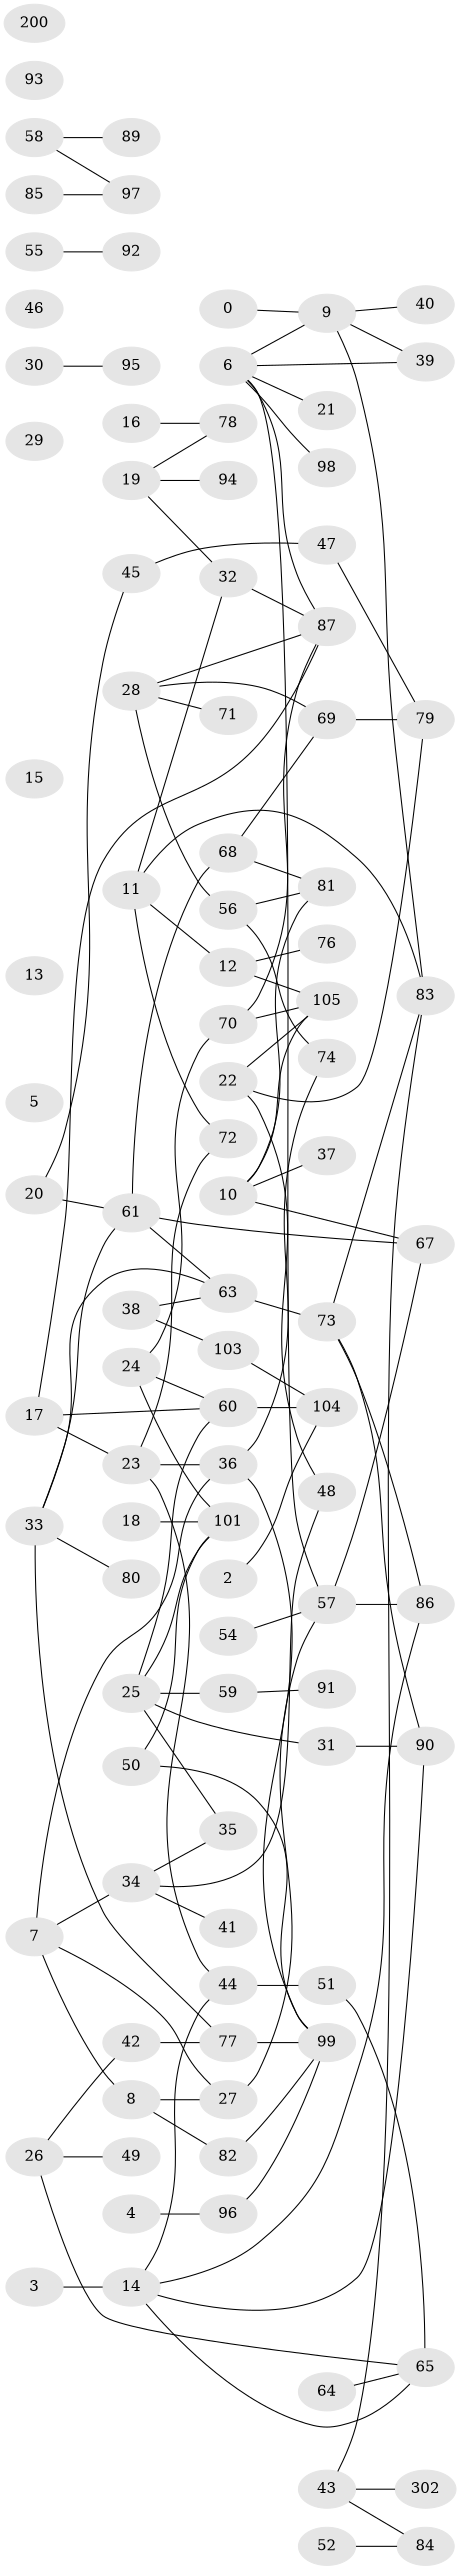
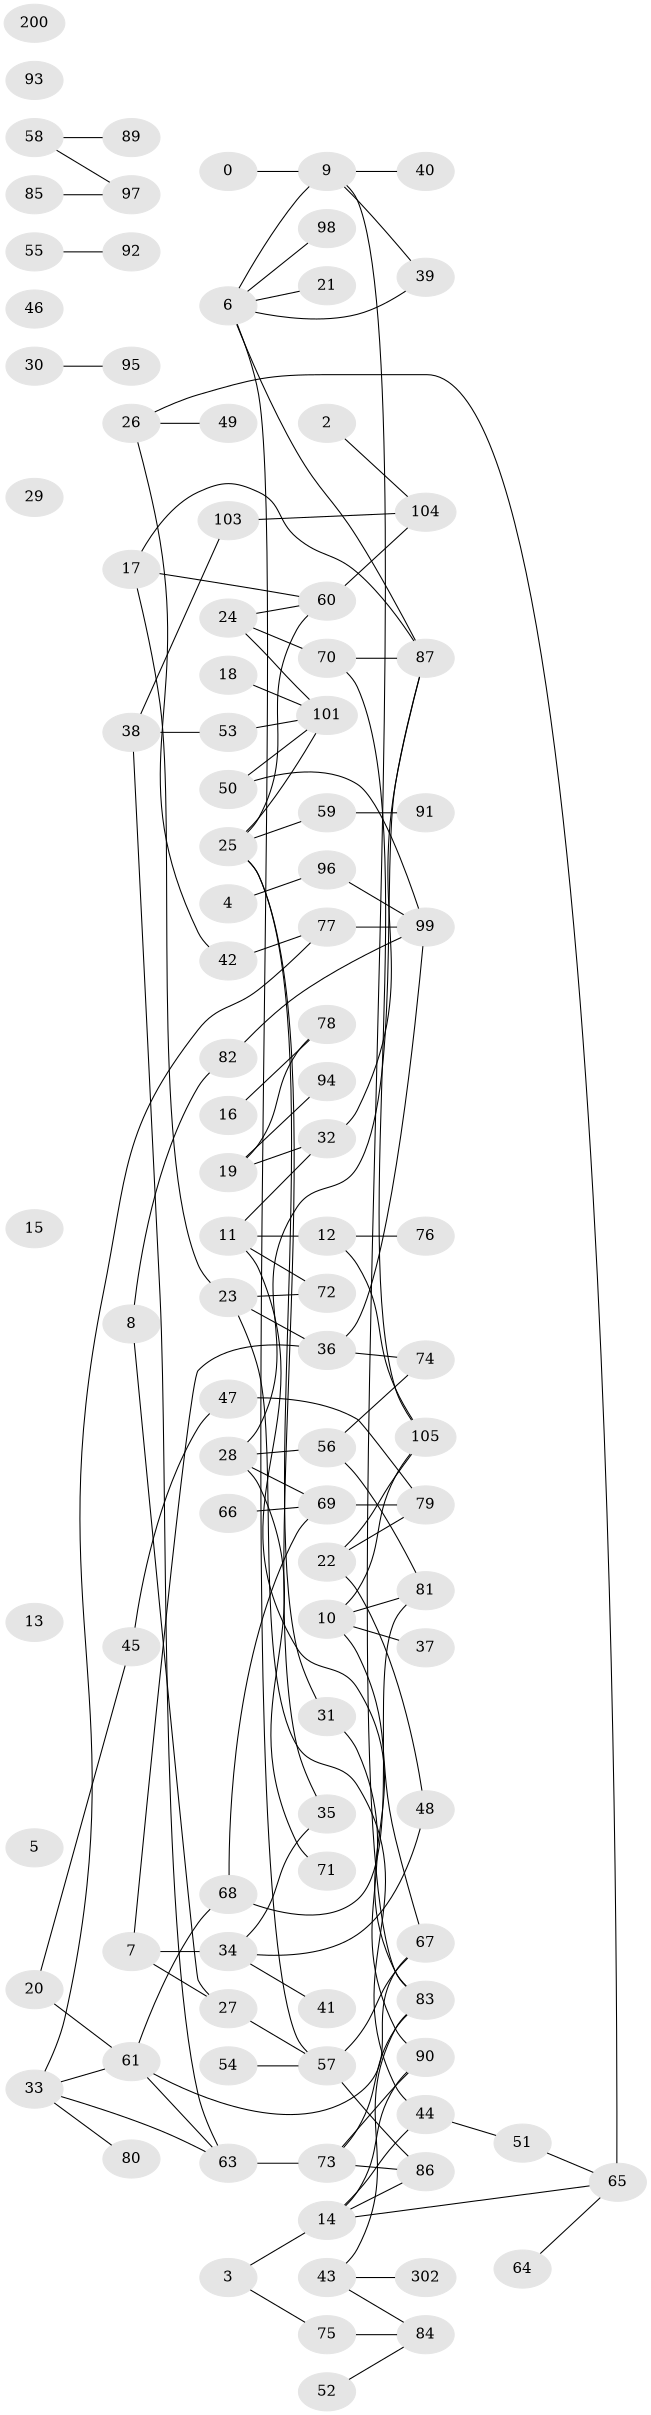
node "53": added
node "66": added
edge "7" -- "8": removed
node "75": added
